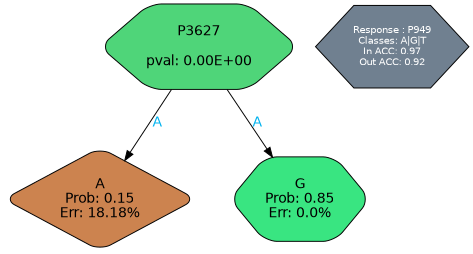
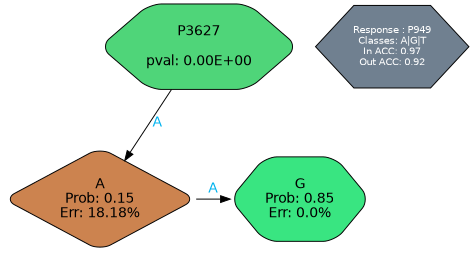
edge "P3627 pval: 0.00E+00" -> "G Prob: 0.85 Err: 0.0%": now "A Prob: 0.15 Err: 18.18%" -> "G Prob: 0.85 Err: 0.0%"
